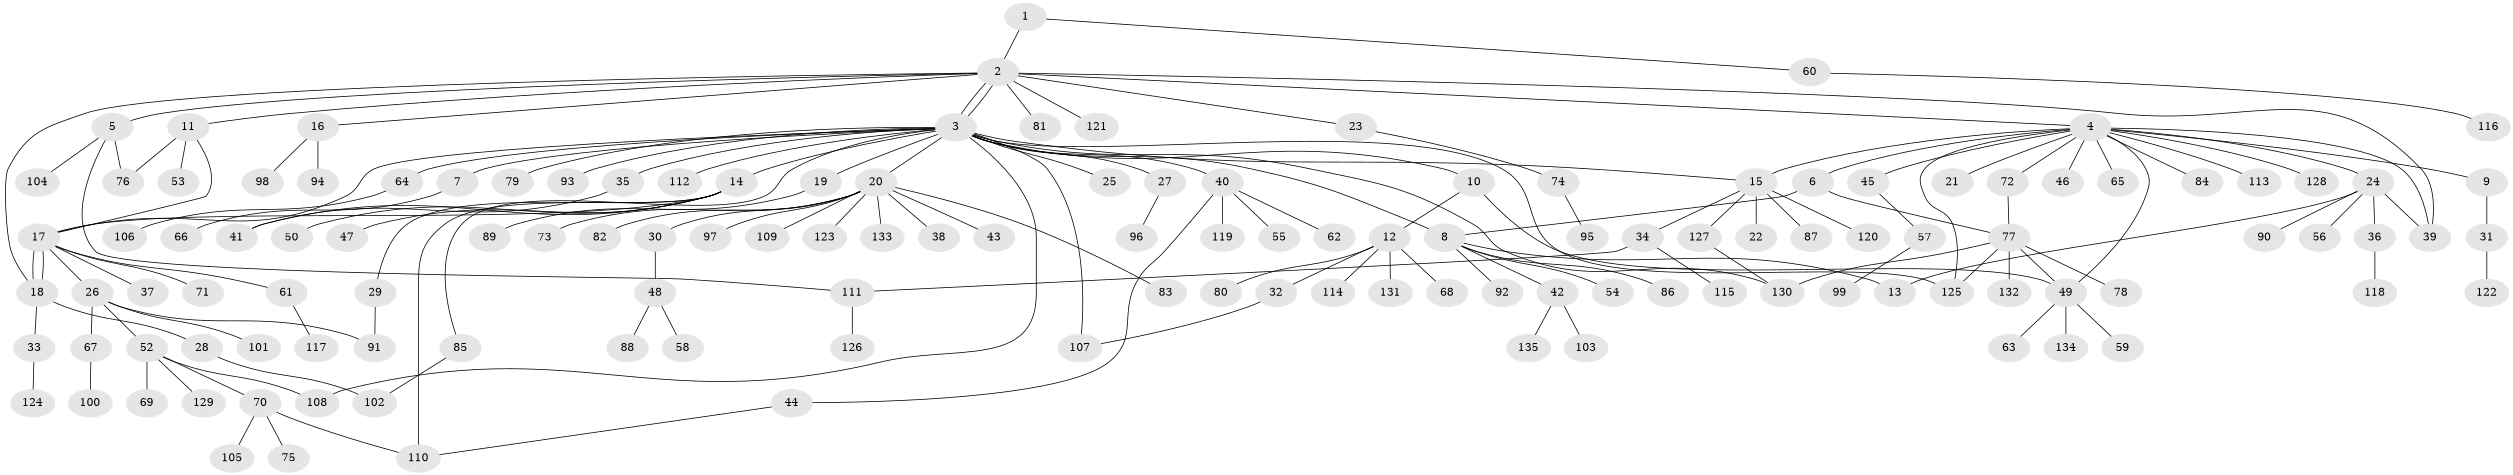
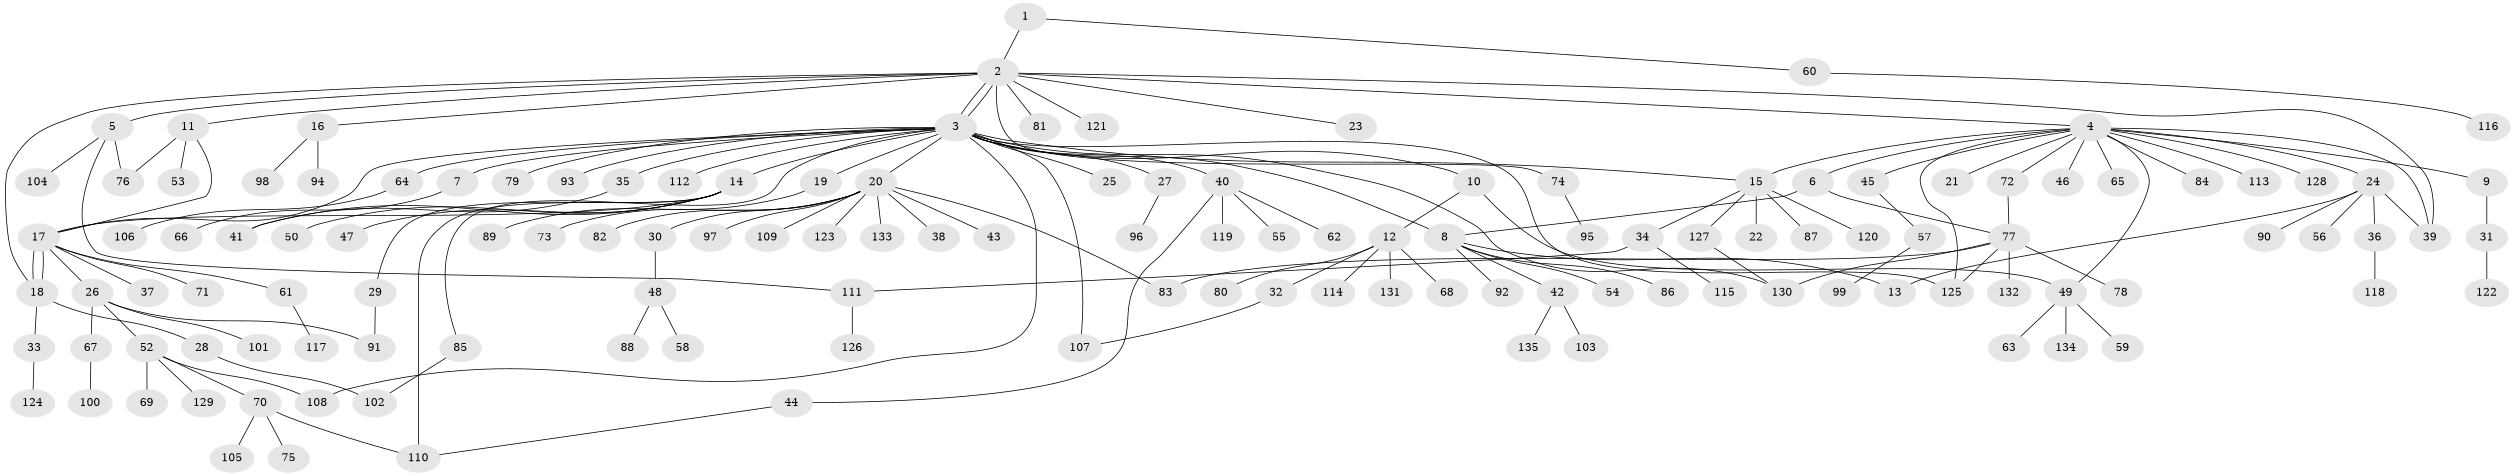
edge "23" -- "74": now "2" -- "74"
edge "77" -- "49": now "77" -- "83"
